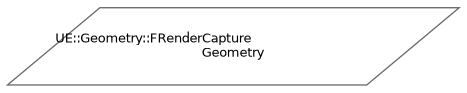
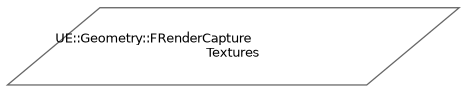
node "UE::Geometry::FRenderCapture Geometry": label "UE::Geometry::FRenderCapture Geometry" -> "UE::Geometry::FRenderCapture Textures"
